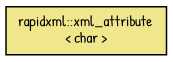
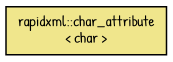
node "rapidxml::xml_attribute < char >": label "rapidxml::xml_attribute < char >" -> "rapidxml::char_attribute < char >"
